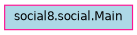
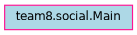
node "social8.social.Main": label "social8.social.Main" -> "team8.social.Main"
